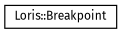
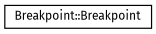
node "Loris::Breakpoint": label "Loris::Breakpoint" -> "Breakpoint::Breakpoint"
